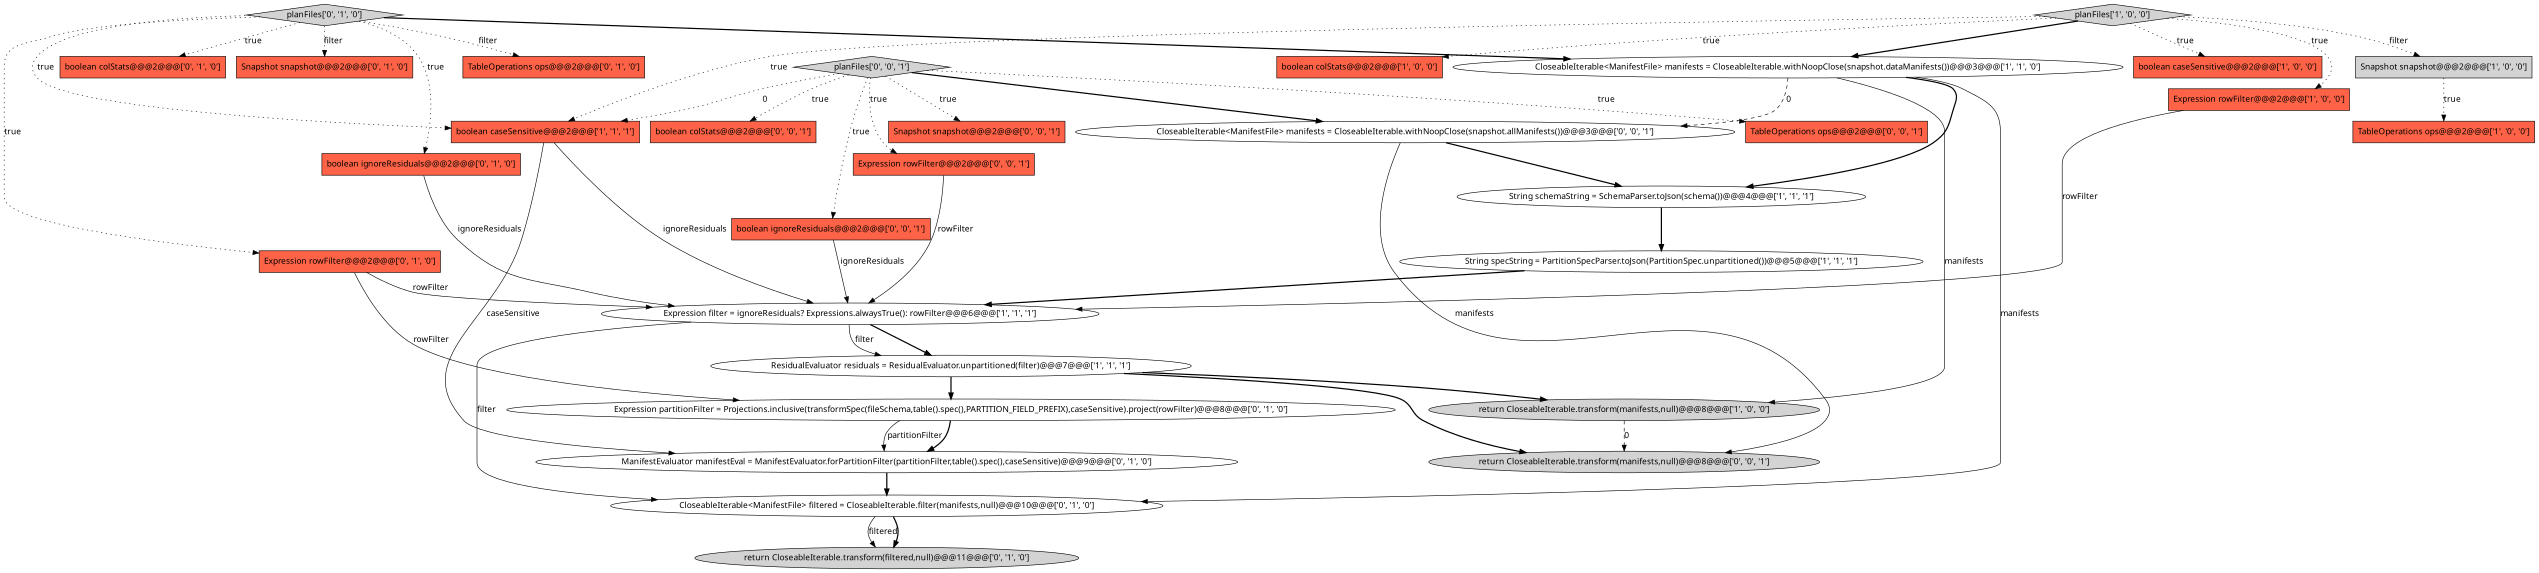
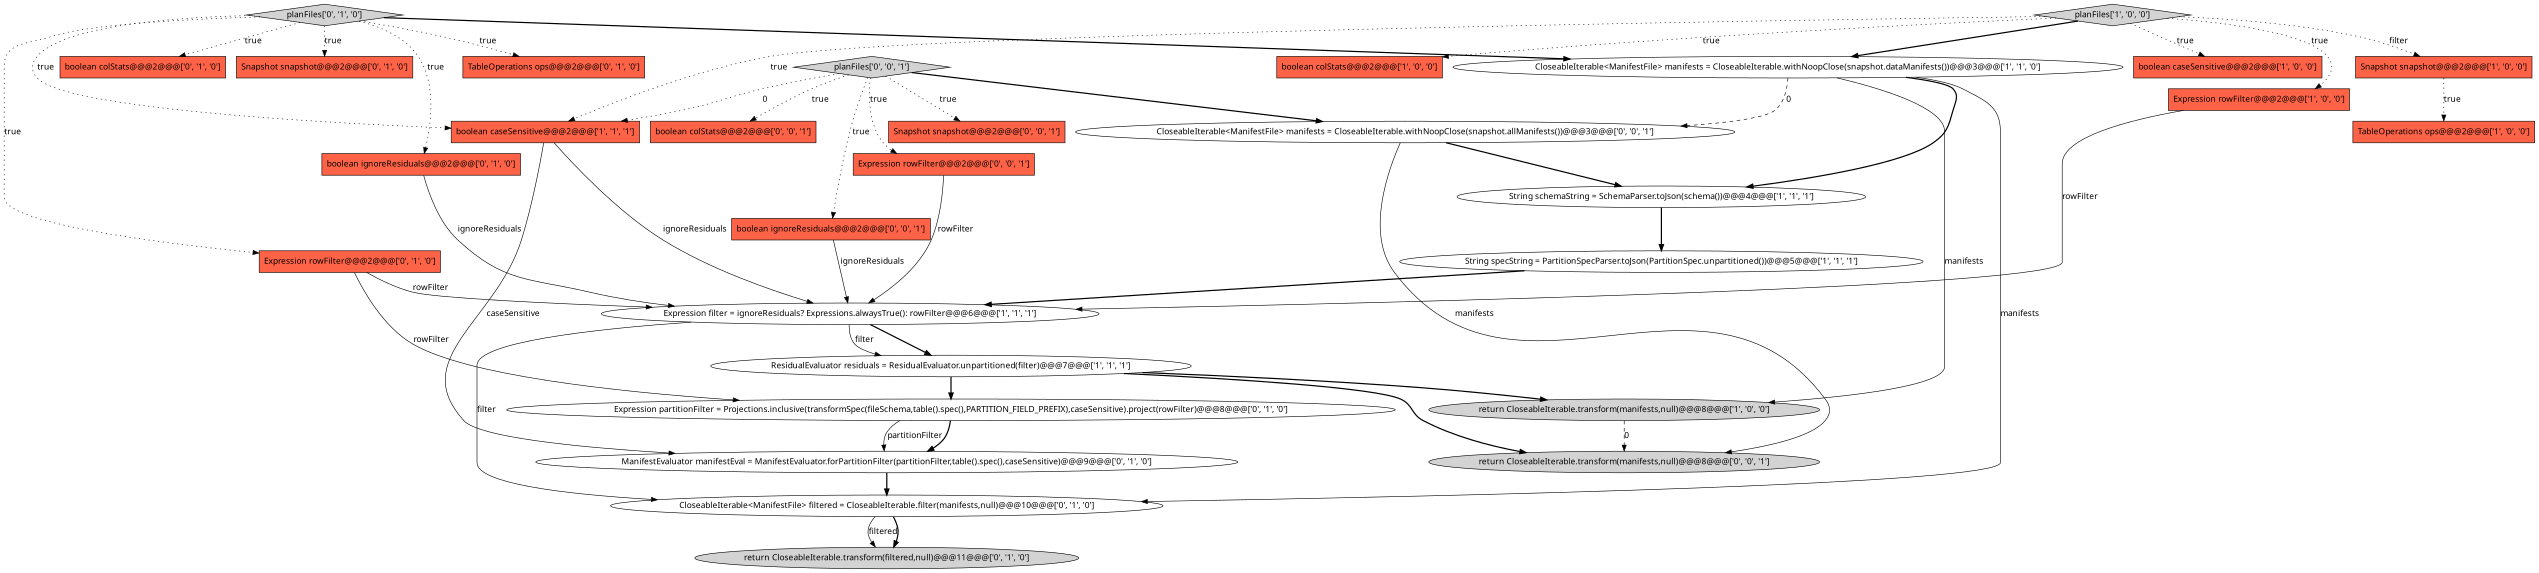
edge "planFiles['0', '1', '0']" -> "Snapshot snapshot@@@2@@@['0', '1', '0']": label "filter" -> "true"
edge "planFiles['0', '1', '0']" -> "TableOperations ops@@@2@@@['0', '1', '0']": label "filter" -> "true"
node "Snapshot snapshot@@@2@@@['1', '0', '0']": fillcolor lightgray -> tomato
node "TableOperations ops@@@2@@@['0', '0', '1']": removed
